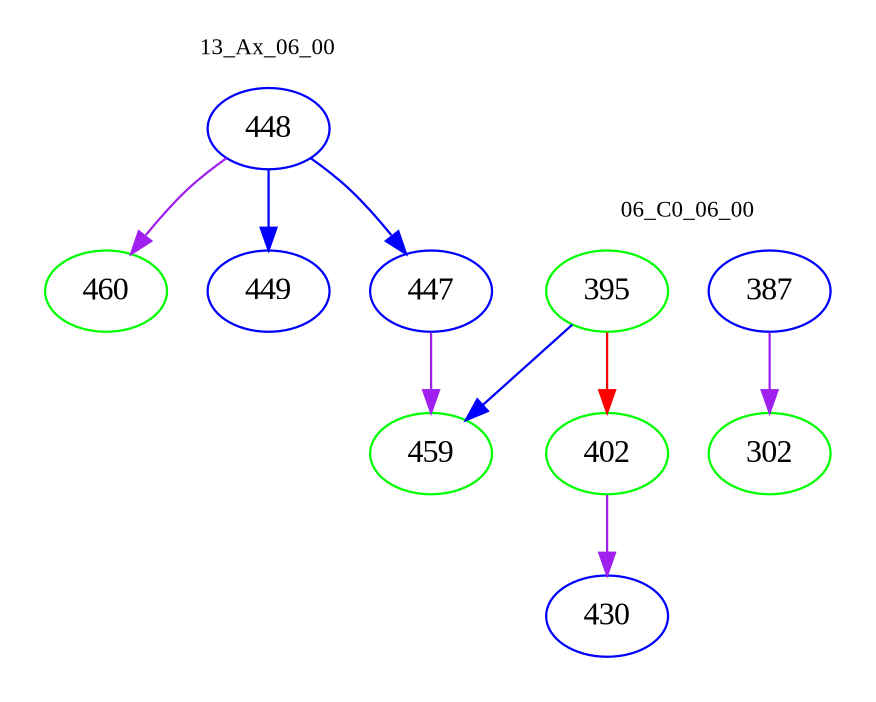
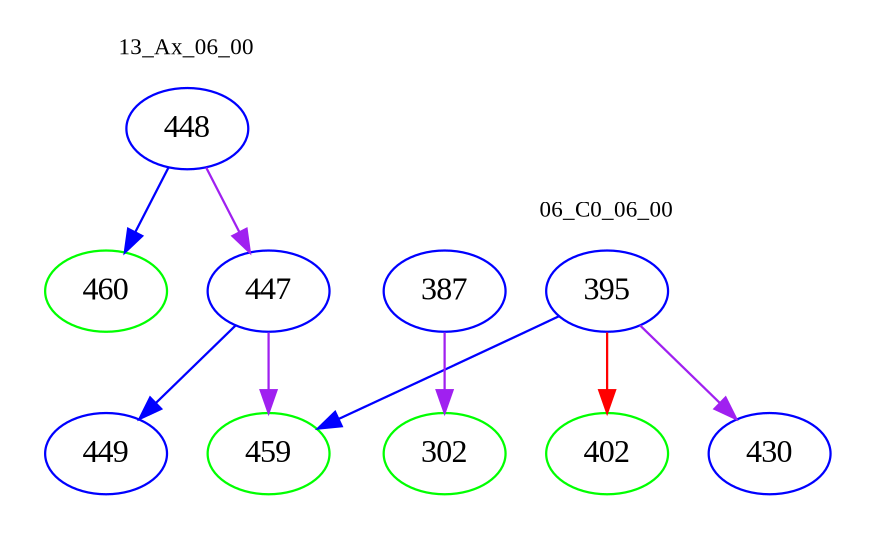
edge "448" -> "460": color purple -> blue
edge "448" -> "447": color blue -> purple
edge "448" -> "449": now "447" -> "449"
node "395": color green -> blue
edge "402" -> "430": now "395" -> "430"
